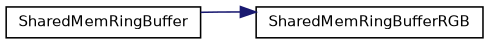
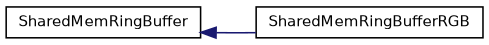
edge "SharedMemRingBuffer" -> "SharedMemRingBufferRGB": reversed
